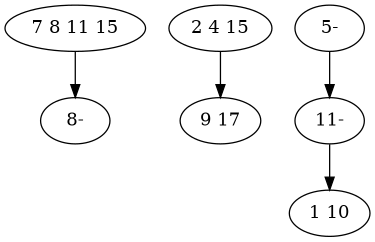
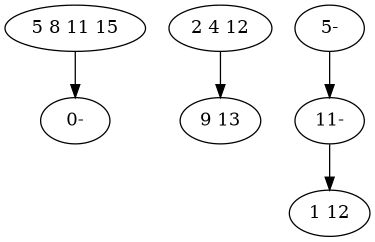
node "7 8 11 15": label "7 8 11 15" -> "5 8 11 15"
node "2 4 15": label "2 4 15" -> "2 4 12"
node "8-": label "8-" -> "0-"
node "9 17": label "9 17" -> "9 13"
node "1 10": label "1 10" -> "1 12"
